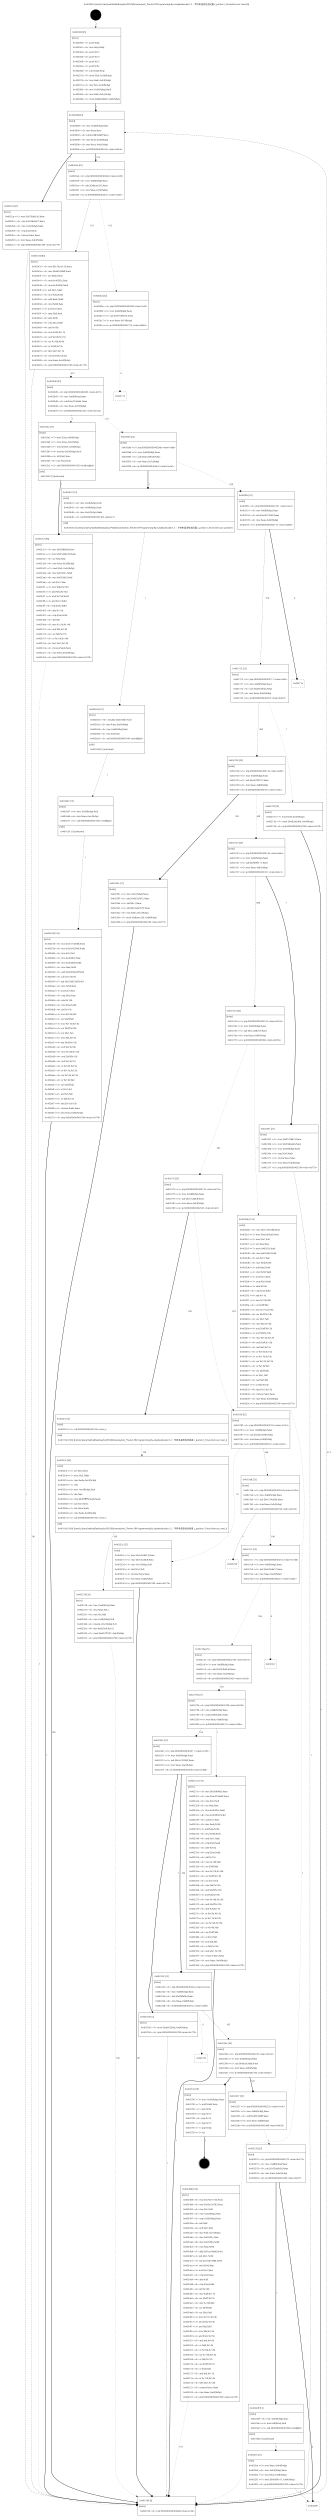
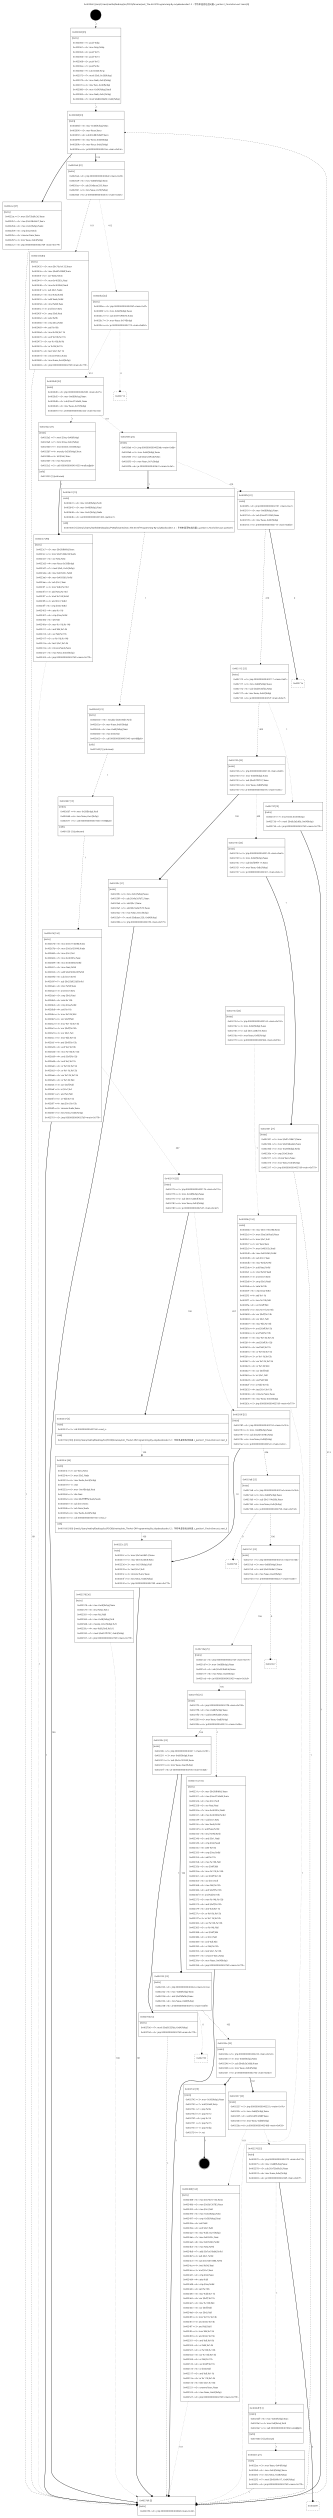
edge "0x402060 [45]" -> "0x40208d [23]": style bold -> dashed
edge "0x402435 [83]" -> "0x4020d0 [22]": now "0x4020ba [22]" -> "0x4020d0 [22]"
edge "0x402144 [25]" -> "0x40215d [25]": removed, label "308"
edge "0x40215d [25]" -> "0x402176 [25]": now "0x402676 [144]" -> "0x402176 [25]"
edge "0x40218f [25]" -> "0x40252c [27]": style dotted -> bold
edge "0x40254c [44]" -> "0x402578 [36]": now "0x40254c [44]" -> "0x40252c [27]"
edge "0x402257 [25]" -> "0x402488 [164]": added, label "101"
edge "0x402270 [25]" -> "0x4022df [13]": style bold -> dotted
edge "0x4022ec [21]" -> "0x402289": now "0x4022ec [21]" -> "0x4027d9 [5]"
